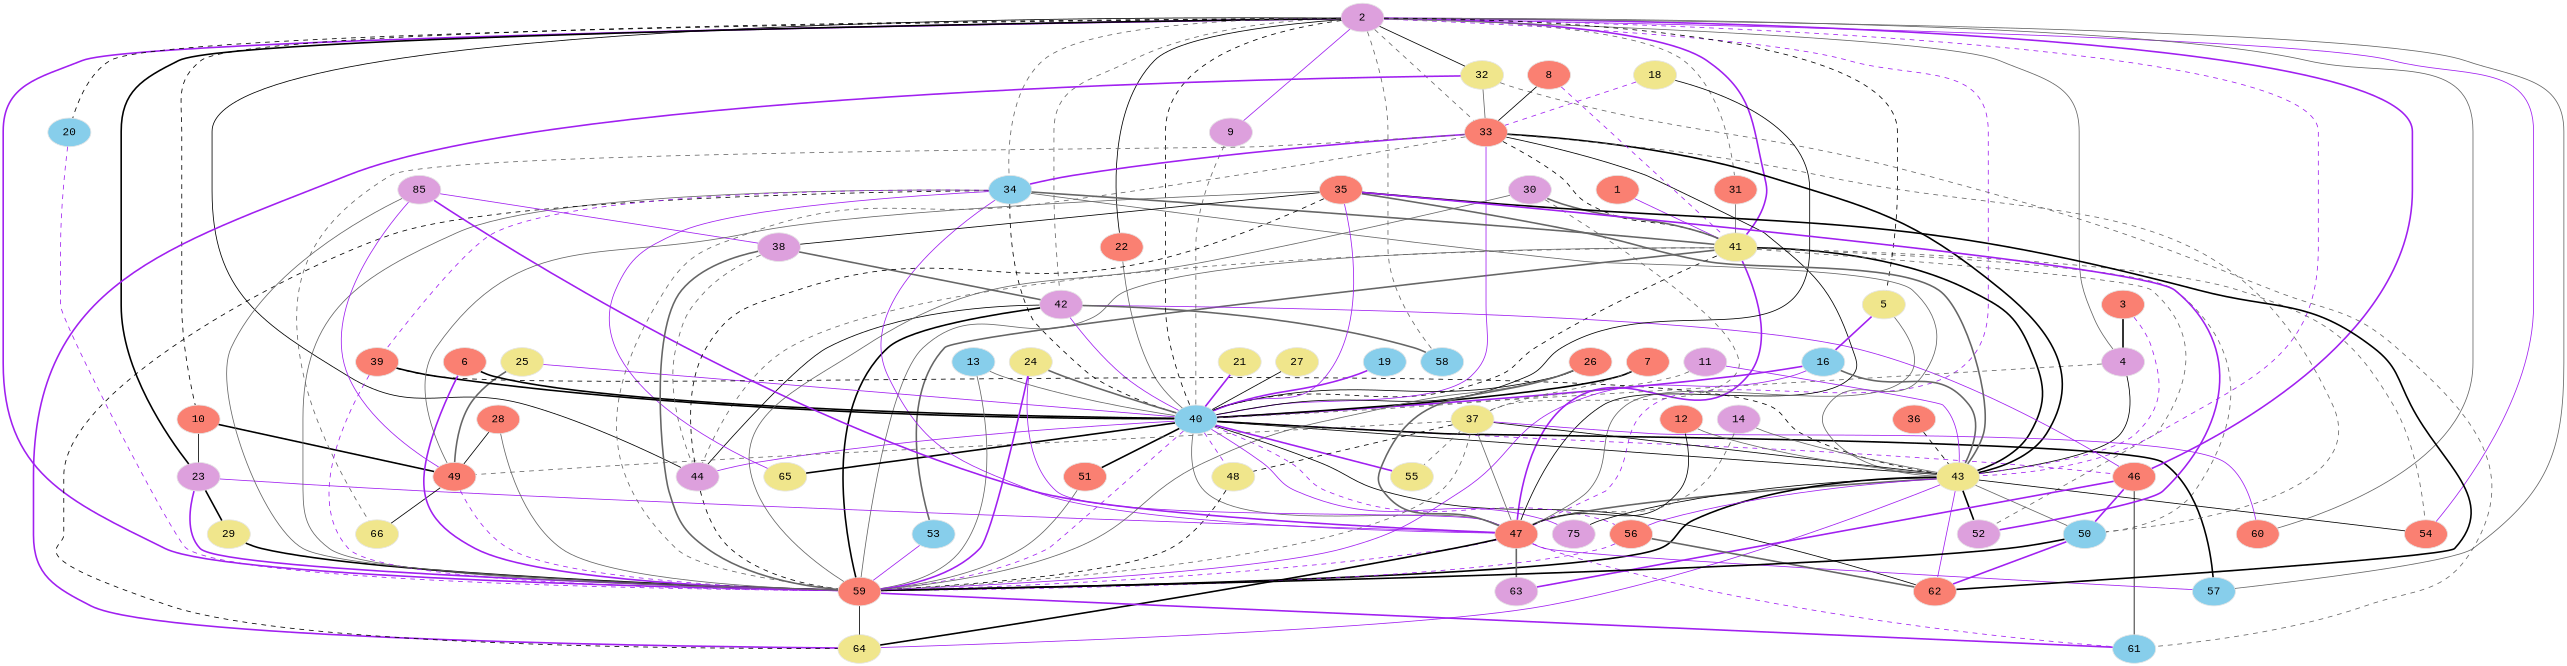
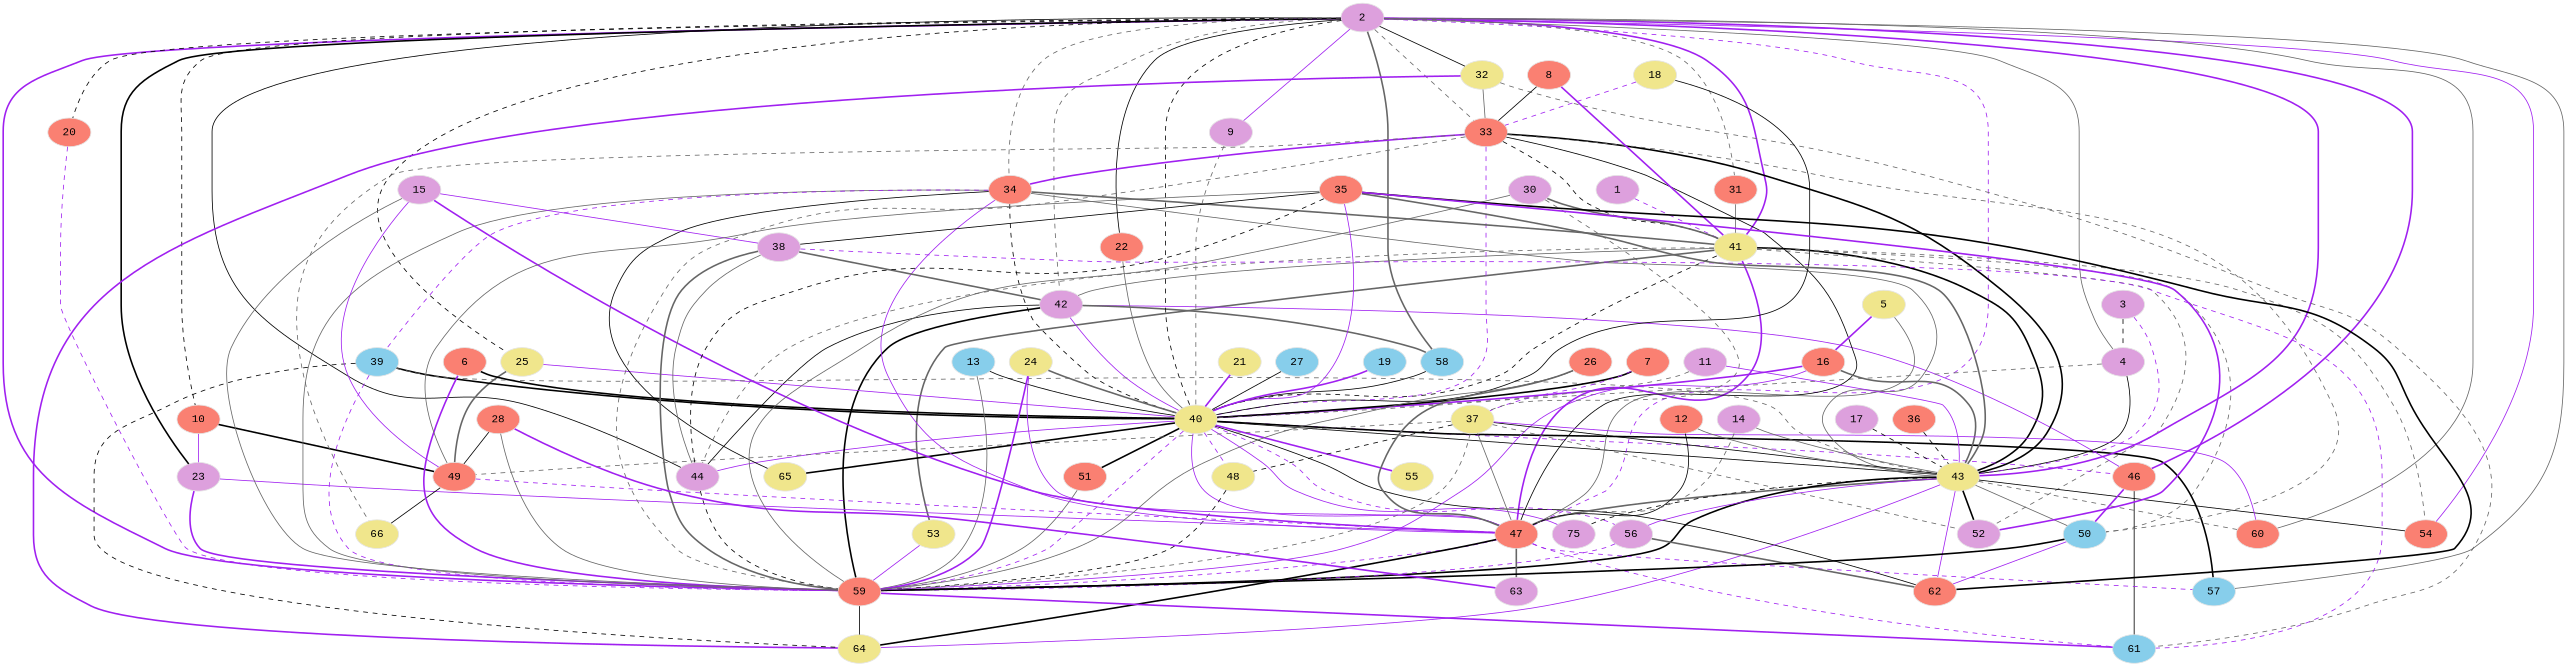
edge "2" -- "5": now "2" -- "25"
edge "2" -- "43": style dashed -> bold
node "20": fillcolor skyblue -> salmon
edge "8" -- "41": style dashed -> bold
edge "2" -- "58": style dashed -> bold
node "85": label "85" -> "15"
node "34": fillcolor skyblue -> salmon
node "1": fillcolor salmon -> plum
edge "1" -- "41": style solid -> dashed
edge "34" -- "65": color purple -> black
edge "38" -- "61": added
edge "41" -- "59": now "41" -- "42"
node "3": fillcolor salmon -> plum
edge "3" -- "4": style bold -> dashed
edge "38" -- "44": style dashed -> solid
node "39": fillcolor salmon -> skyblue
node "27": fillcolor khaki -> skyblue
node "16": fillcolor skyblue -> salmon
edge "33" -- "40": style solid -> dashed
edge "39" -- "43": color black -> gray40
edge "26" -- "40": now "58" -- "40"
edge "7" -- "37": color gray40 -> purple
edge "13" -- "40": color gray40 -> black
edge "34" -- "64": now "39" -- "64"
node "40": fillcolor skyblue -> khaki
node "17": added
edge "10" -- "23": color black -> purple
edge "37" -- "55": now "37" -- "52"
edge "43" -- "75": style solid -> dashed
edge "43" -- "60": added
edge "40" -- "47": color gray40 -> purple
node "29": removed
node "53": fillcolor skyblue -> khaki
node "56": fillcolor salmon -> plum
edge "46" -- "63": now "28" -- "63"
edge "50" -- "62": style bold -> solid
edge "49" -- "59": now "49" -- "47"
edge "47" -- "57": style solid -> dashed
